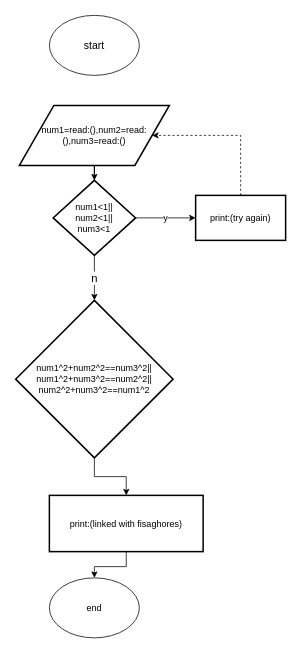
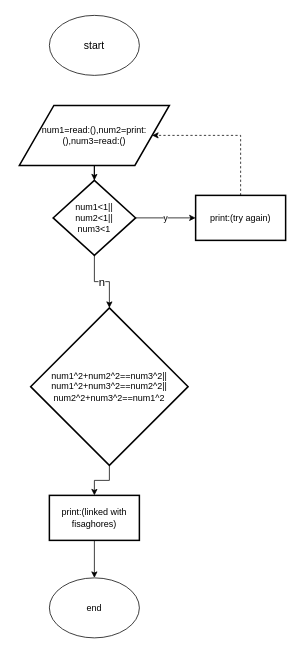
node "num1=read:(),num2=read:(),num3=read:()": label "num1=read:(),num2=read:(),num3=read:()" -> "num1=read:(),num2=print:(),num3=read:()"
node "num1^2+num2^2==num3^2|| num1^2+num3^2==num2^2|| num2^2+num3^2==num1^2": moved (94, 379) -> (109, 387)
node "print:(linked with fisaghores)": size 154x56 -> 90x45
